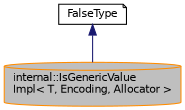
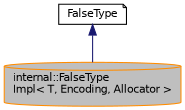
node "internal::IsGenericValue Impl< T, Encoding, Allocator >": label "internal::IsGenericValue Impl< T, Encoding, Allocator >" -> "internal::FalseType Impl< T, Encoding, Allocator >"
